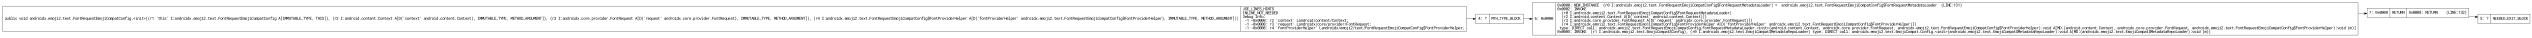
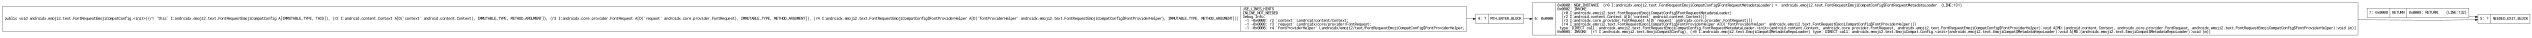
edge "6: 0x0000" -> "7: 0x0008": now "6: 0x0000" -> "5: ?"
node "4: ?": text "MTH_TYPE_BLOCK" -> "MTH_ENTER_BLOCK"
